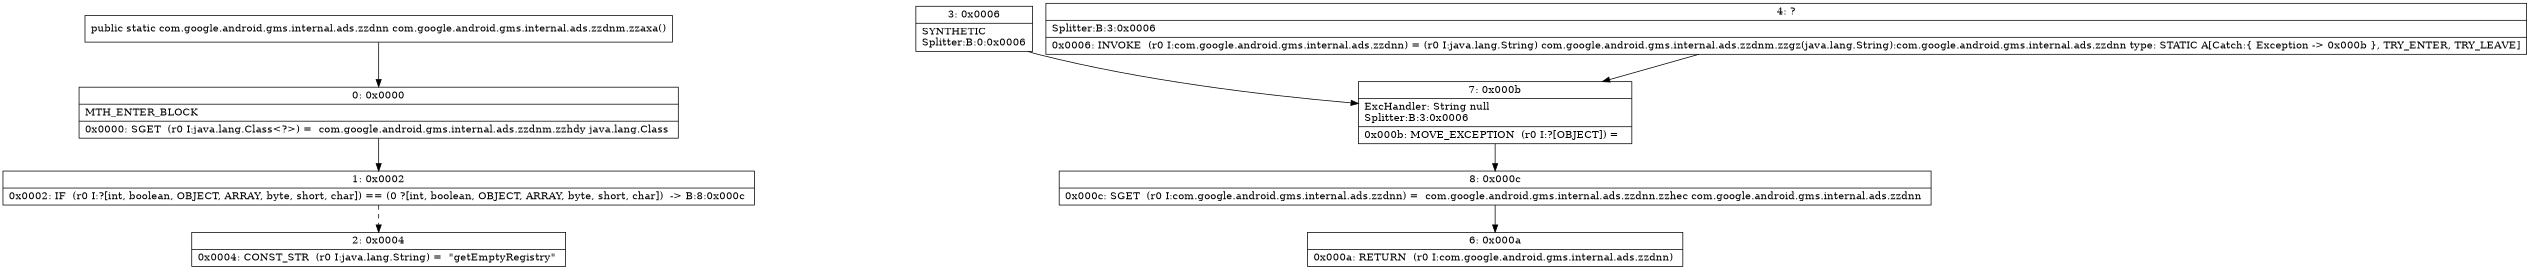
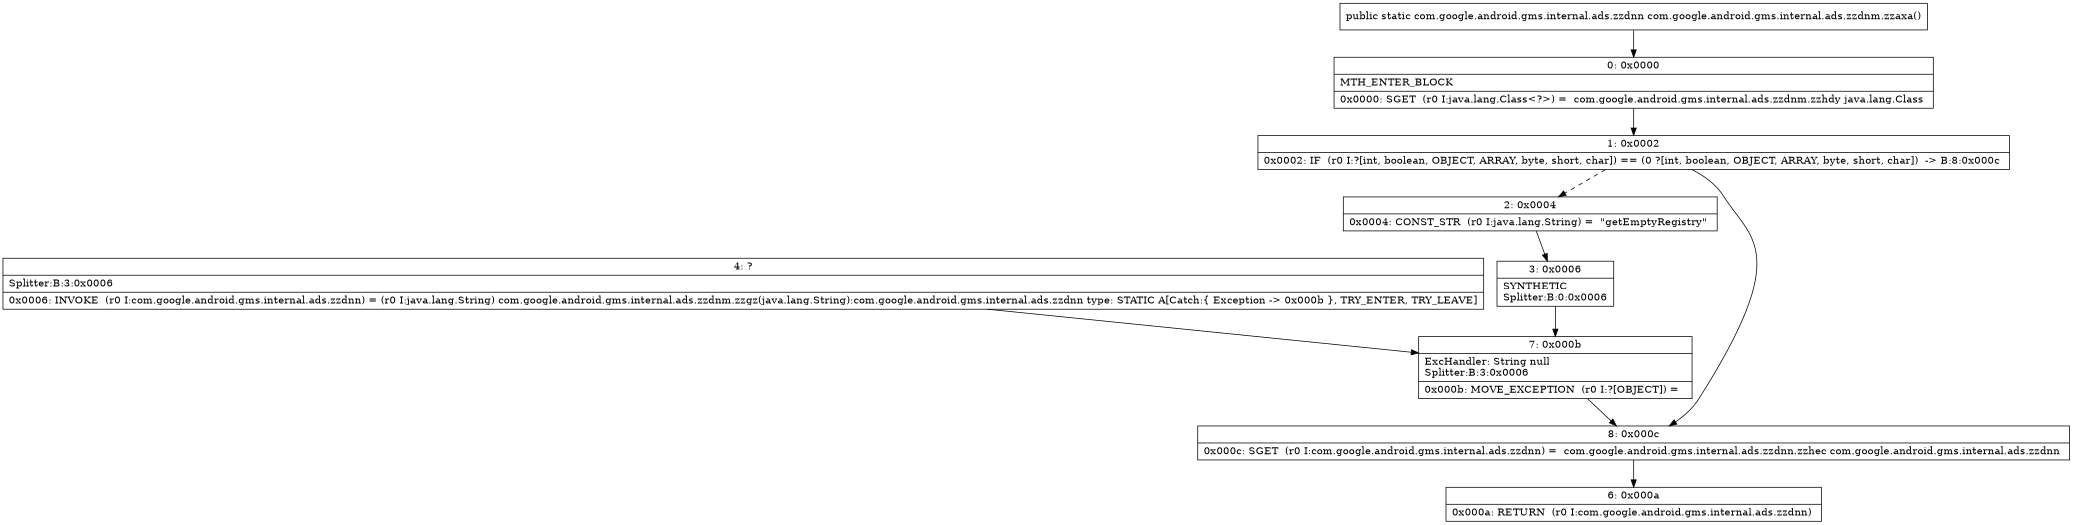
edge "2: 0x0004" -> "3: 0x0006": added
edge "1: 0x0002" -> "8: 0x000c": added
